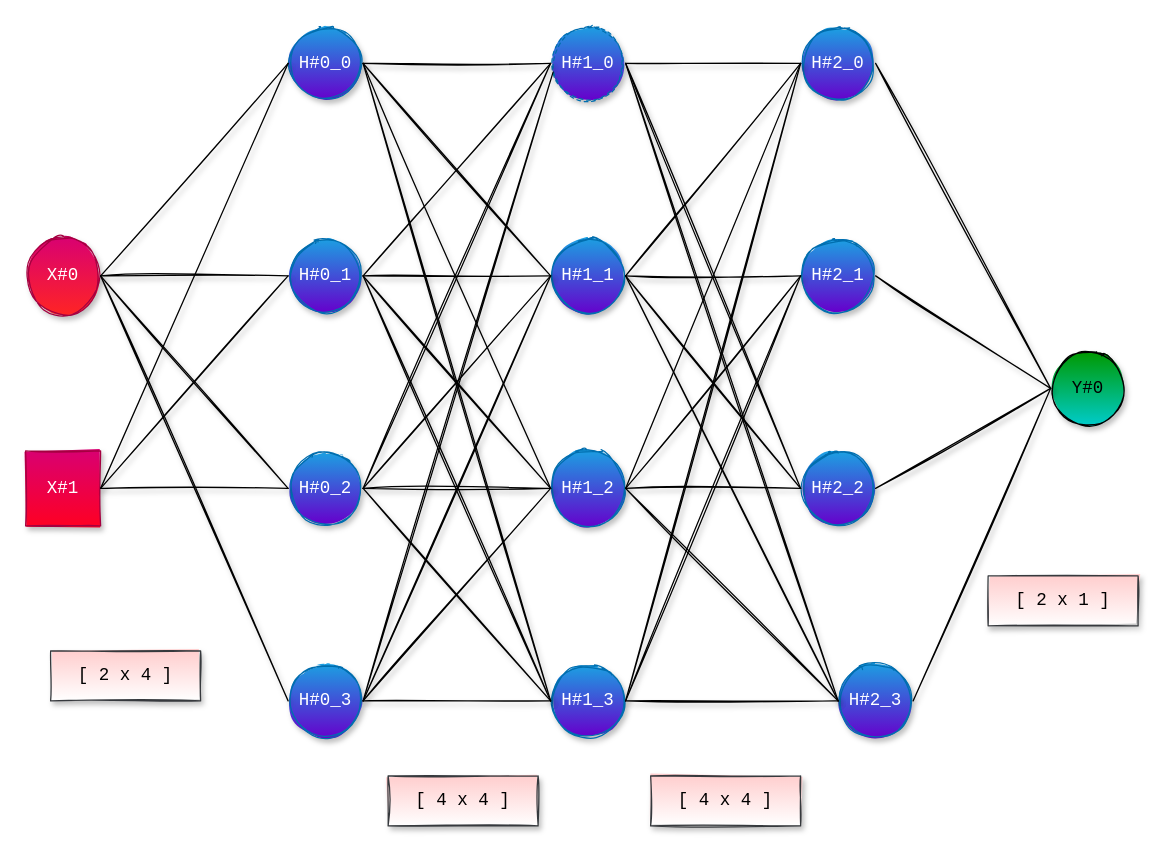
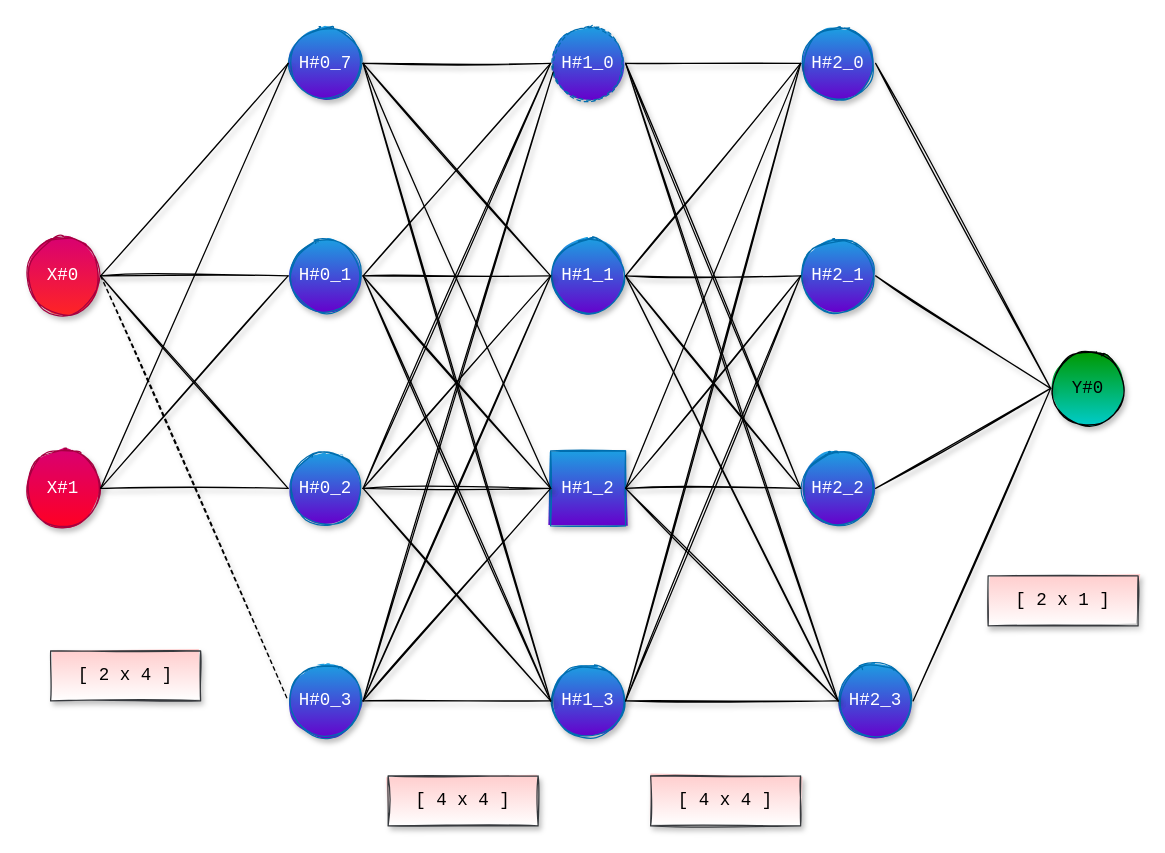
node "H#0_0": label "H#0_0" -> "H#0_7"
node "X#1": shape rectangle -> ellipse
node "H#1_2": shape ellipse -> rectangle
edge "X#0" -- "H#0_3": style solid -> dashed
